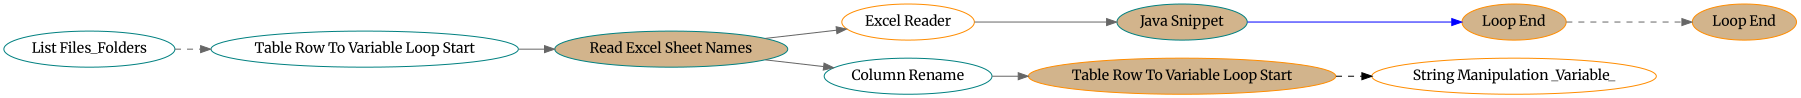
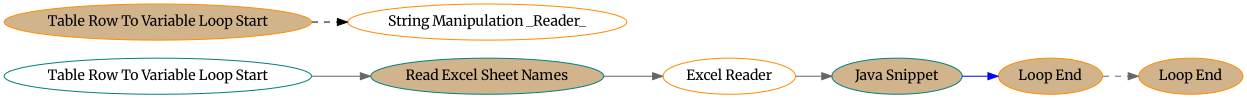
node "List Files_Folders": removed
node "Column Rename": removed
node "String Manipulation _Variable_": label "String Manipulation _Variable_" -> "String Manipulation _Reader_"
